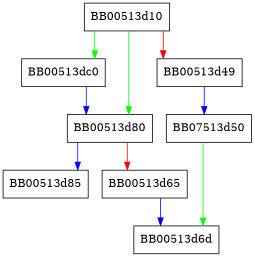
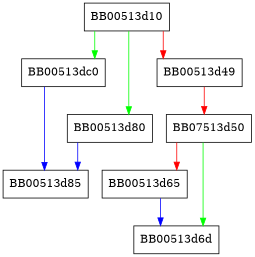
edge "BB00513dc0" -> "BB00513d80": now "BB00513dc0" -> "BB00513d85"
edge "BB00513d49" -> "BB07513d50": color blue -> red
edge "BB00513d80" -> "BB00513d65": now "BB07513d50" -> "BB00513d65"
